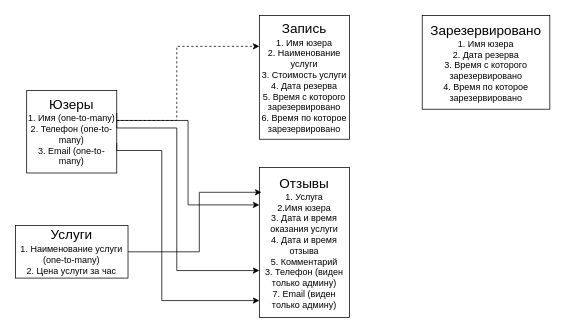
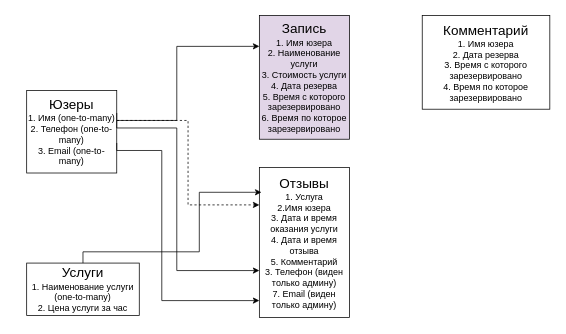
edge "Юзеры 1. Имя (one-to-many) 2. Телефон (one-to-many) 3. Email (one-to-many)" -> "Запись 1. Имя юзера 2. Наименование услуги 3. Стоимость услуги 4. Дата резерва 5. Время с которого зарезервировано 6. Время по которое зарезервировано": style dashed -> solid
node "Зарезервировано 1. Имя юзера 2. Дата резерва 3. Время с которого зарезервировано 4. Время по которое зарезервировано": label "Зарезервировано 1. Имя юзера 2. Дата резерва 3. Время с которого зарезервировано 4. Время по которое зарезервировано" -> "Комментарий 1. Имя юзера 2. Дата резерва 3. Время с которого зарезервировано 4. Время по которое зарезервировано"
node "Запись 1. Имя юзера 2. Наименование услуги 3. Стоимость услуги 4. Дата резерва 5. Время с которого зарезервировано 6. Время по которое зарезервировано": fillcolor #ffffff -> #e1d5e7
edge "Юзеры 1. Имя (one-to-many) 2. Телефон (one-to-many) 3. Email (one-to-many)" -> "Отзывы 1. Услуга 2.Имя юзера 3. Дата и время оказания услуги 4. Дата и время отзыва 5. Комментарий 3. Телефон (виден только админу) 7. Email (виден только админу)": style solid -> dashed
node "Услуги 1. Наименование услуги (one-to-many) 2. Цена услуги за час": moved (72, 252) -> (83, 289)
